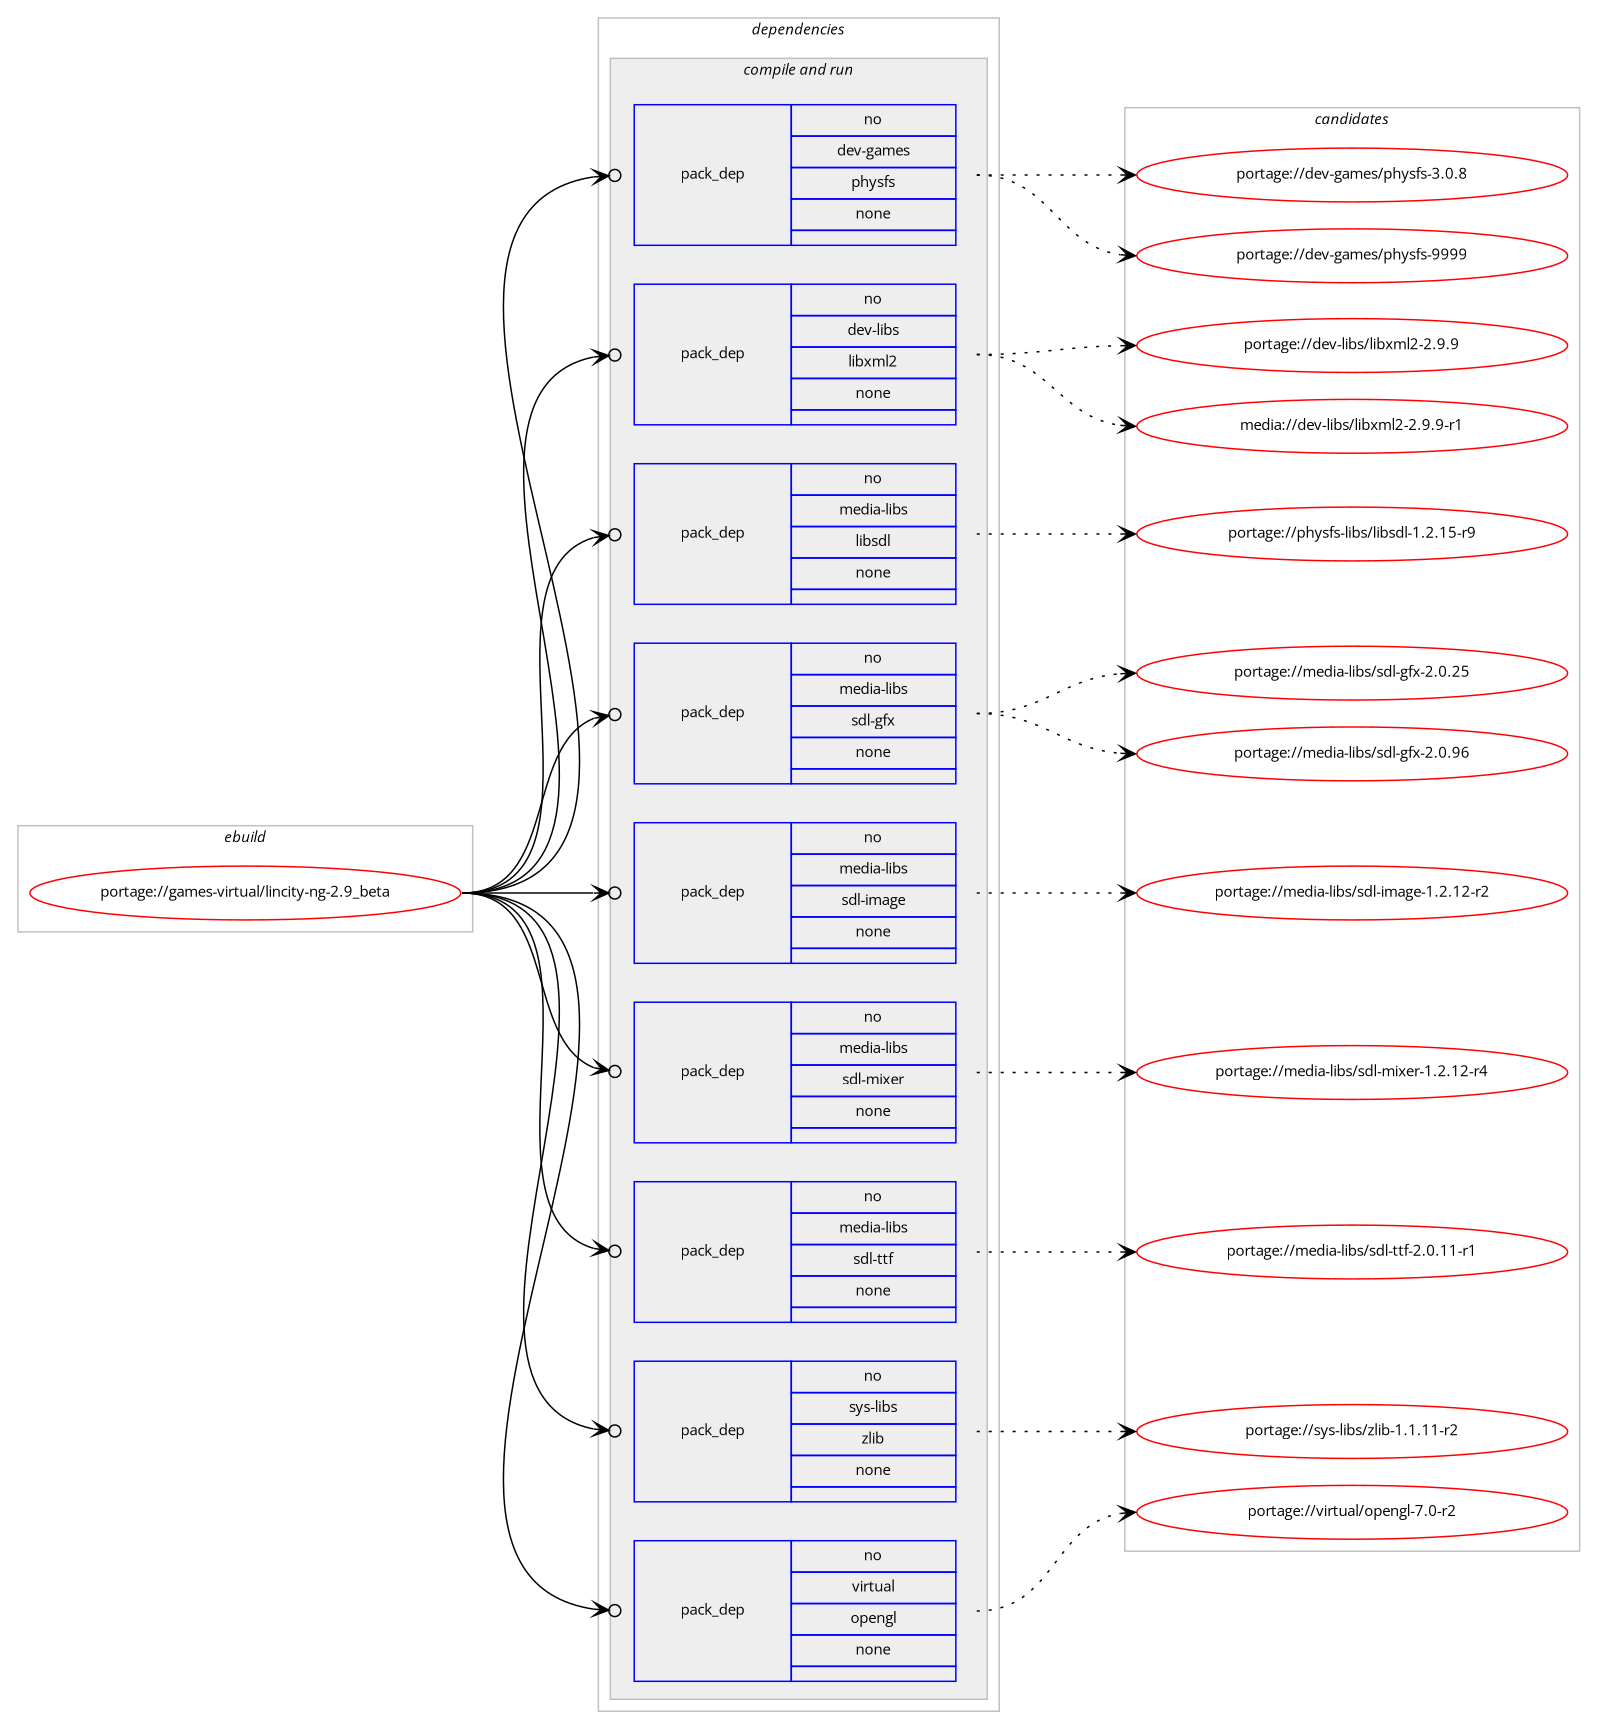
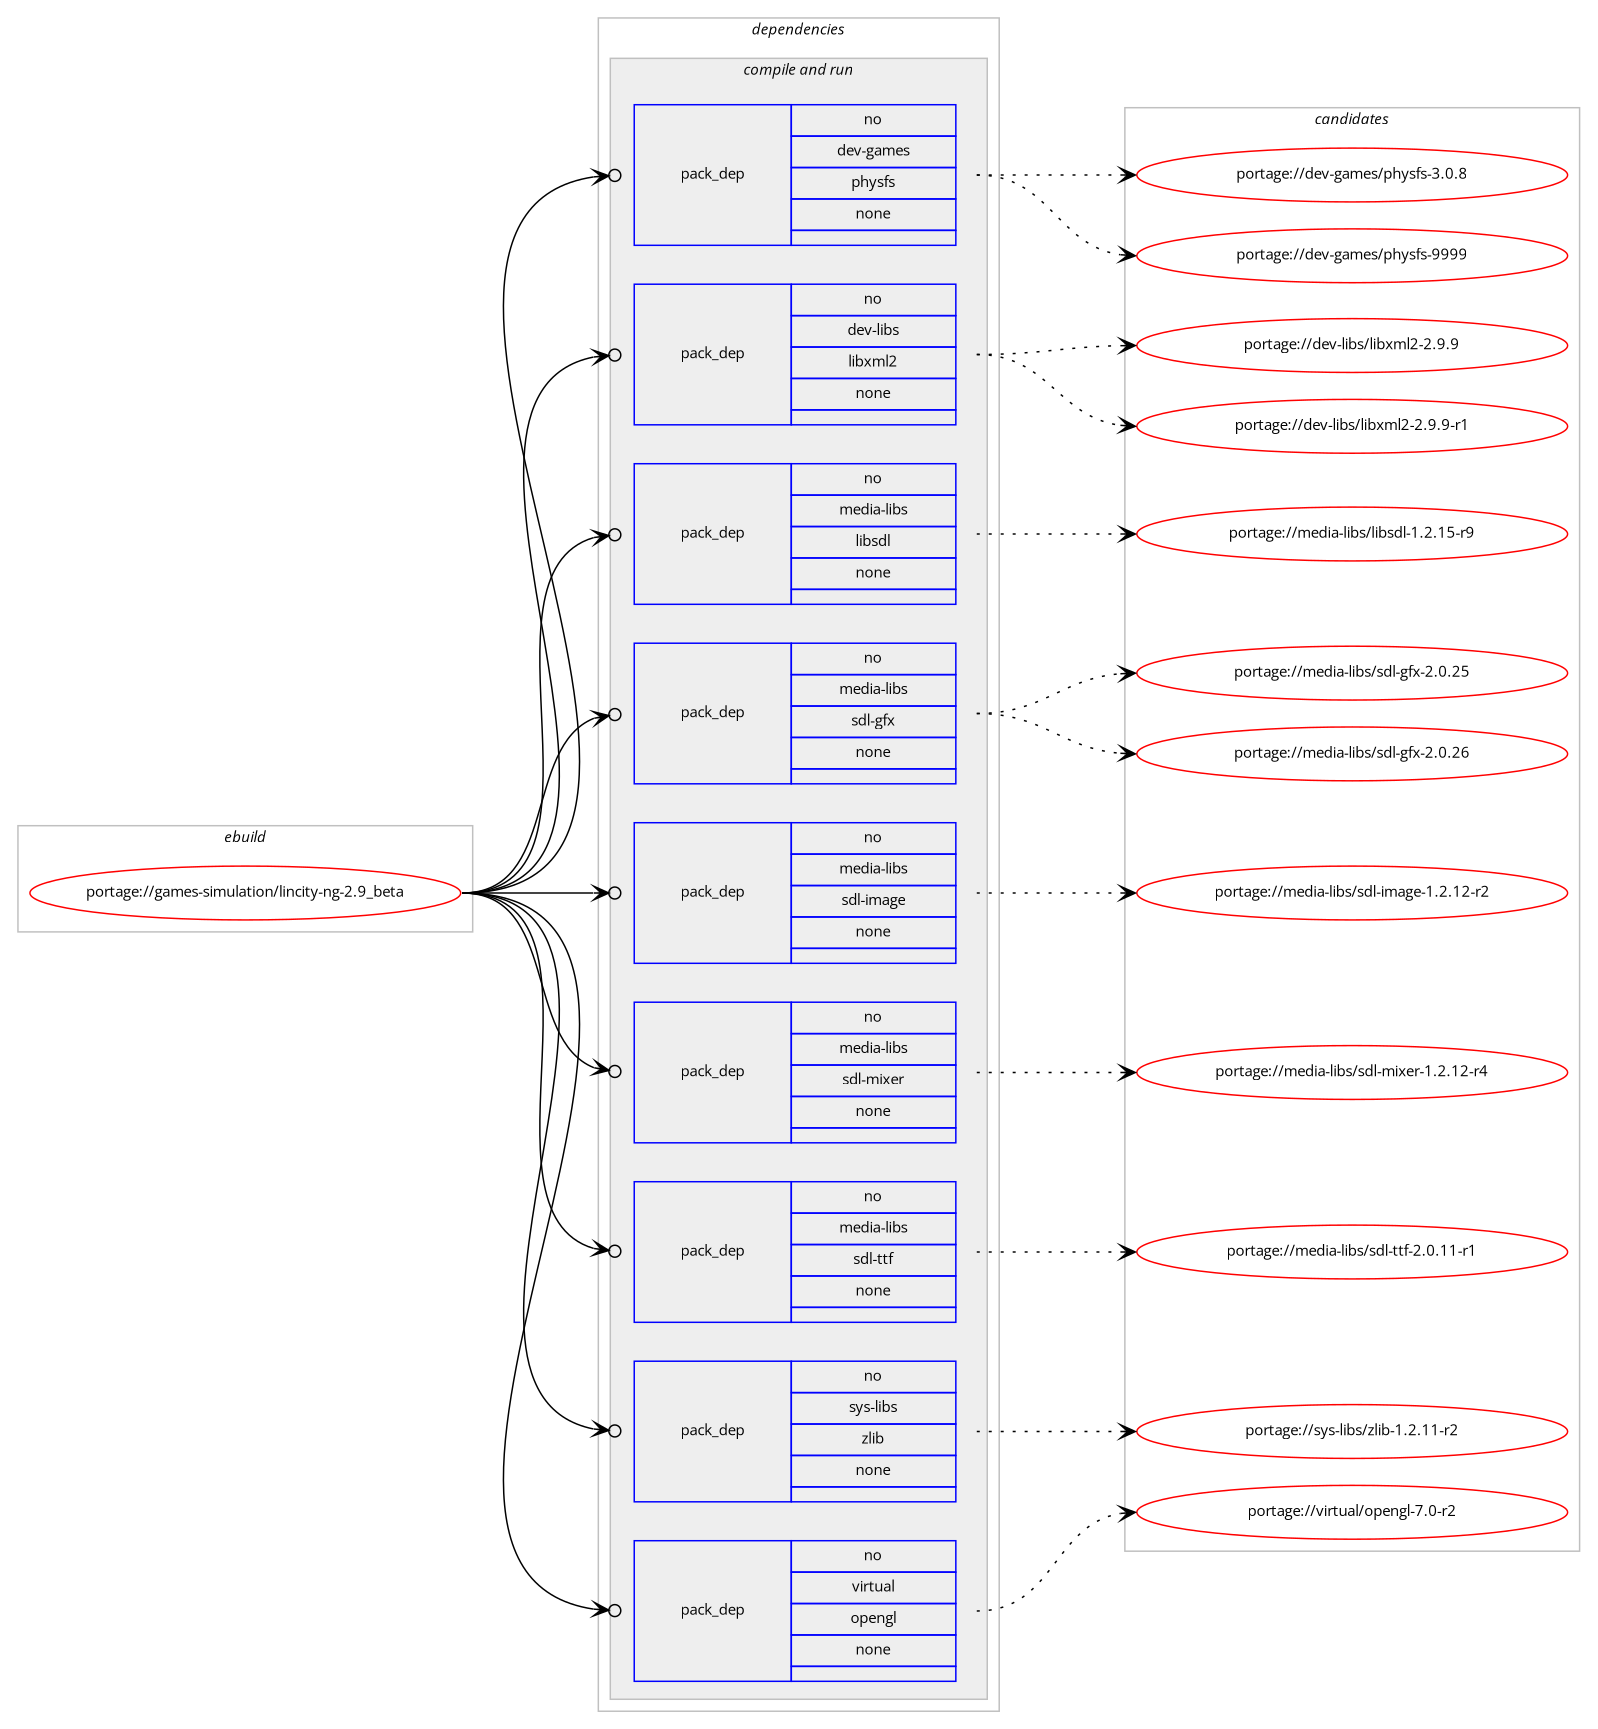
node "media://dev-libs/libxml2-2.9.9-r1": label "media://dev-libs/libxml2-2.9.9-r1" -> "portage://dev-libs/libxml2-2.9.9-r1"
node "portage://physfs-libs/libsdl-1.2.15-r9": label "portage://physfs-libs/libsdl-1.2.15-r9" -> "portage://media-libs/libsdl-1.2.15-r9"
node "portage://media-libs/sdl-gfx-2.0.96": label "portage://media-libs/sdl-gfx-2.0.96" -> "portage://media-libs/sdl-gfx-2.0.26"
node "portage://games-virtual/lincity-ng-2.9_beta": label "portage://games-virtual/lincity-ng-2.9_beta" -> "portage://games-simulation/lincity-ng-2.9_beta"
node "portage://sys-libs/zlib-1.1.11-r2": label "portage://sys-libs/zlib-1.1.11-r2" -> "portage://sys-libs/zlib-1.2.11-r2"
